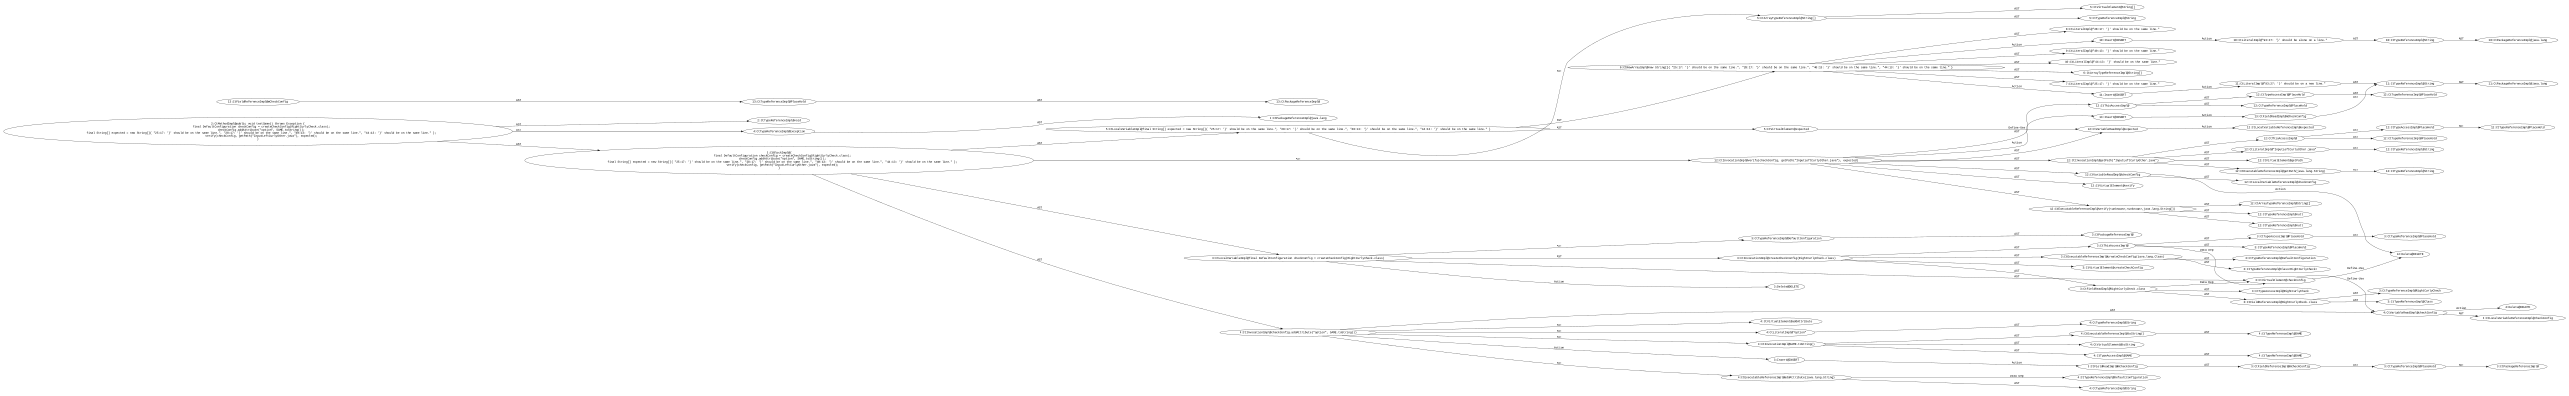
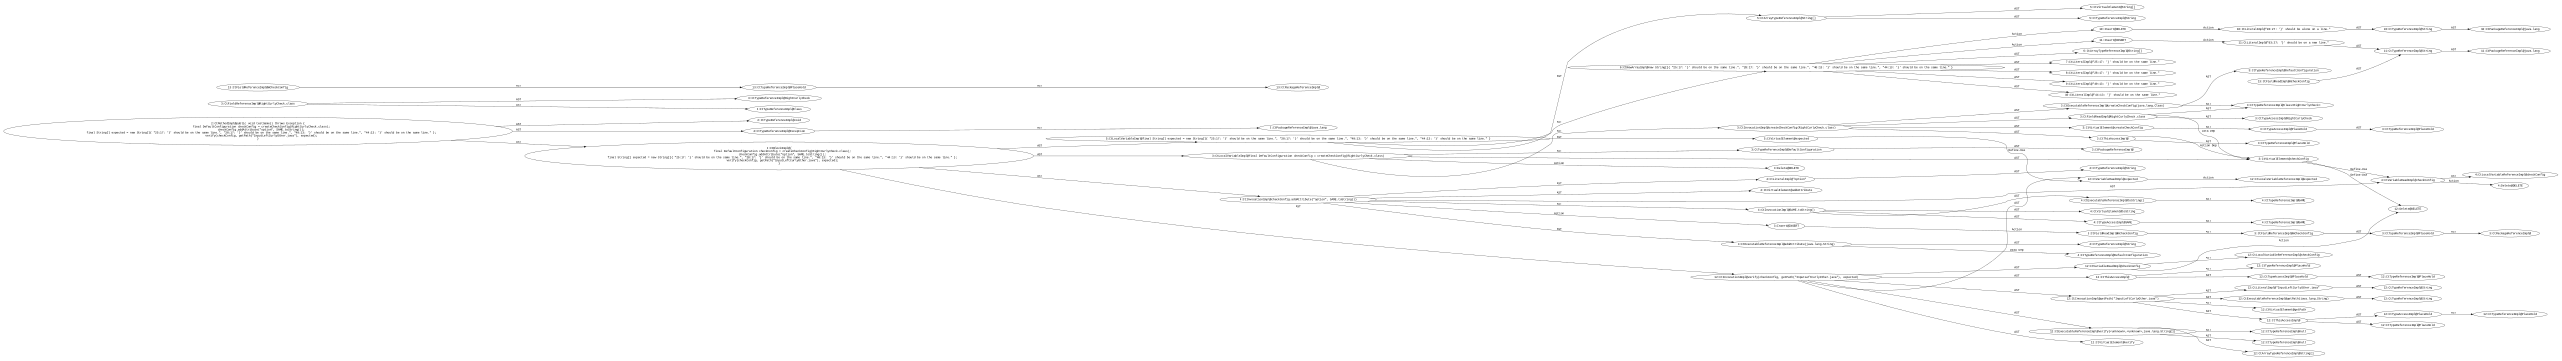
node "10:Insert@INSERT": label "10:Insert@INSERT" -> "10:Insert@DELETE"
node "13:Insert@INSERT": removed
edge "3:CtThisAccessImpl@" -> "3:CtTypeAccessImpl@PlaceHold": now "3:CtVirtualElement@createCheckConfig" -> "3:CtTypeAccessImpl@PlaceHold"
edge "3:CtThisAccessImpl@" -> "3:CtVirtualElement@checkConfig": label "Data Dep" -> "Action Dep"
edge "3:CtFieldReadImpl@RightCurlyCheck.class" -> "3:CtFieldReferenceImpl@RightCurlyCheck.class": now "3:CtFieldReadImpl@RightCurlyCheck.class" -> "3:CtTypeReferenceImpl@Class<RightCurlyCheck>"
